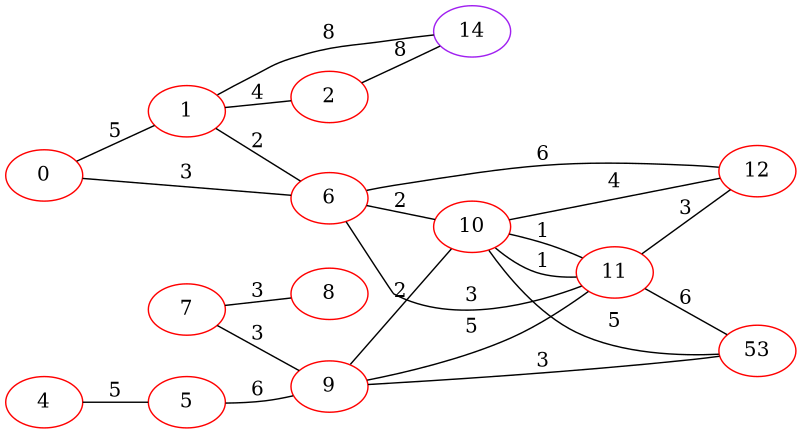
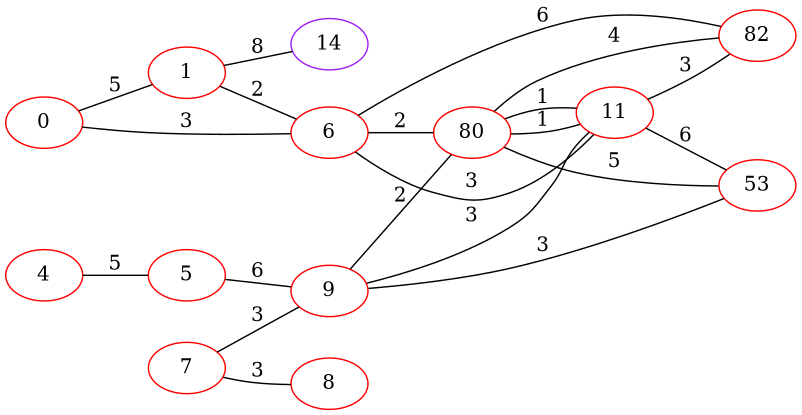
node "2": removed
node "12": label "12" -> "82"
node "10": label "10" -> "80"
edge "11" -- "9": label "5" -> "3"
